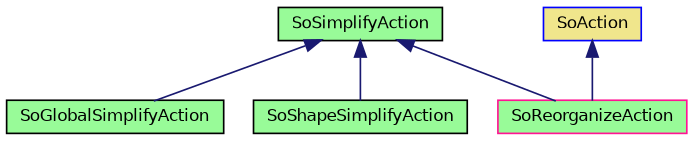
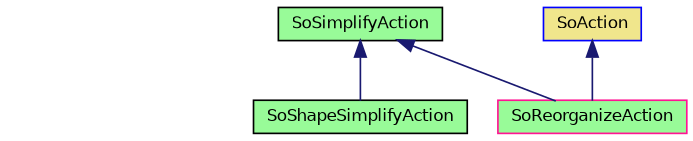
node "SoGlobalSimplifyAction": removed
